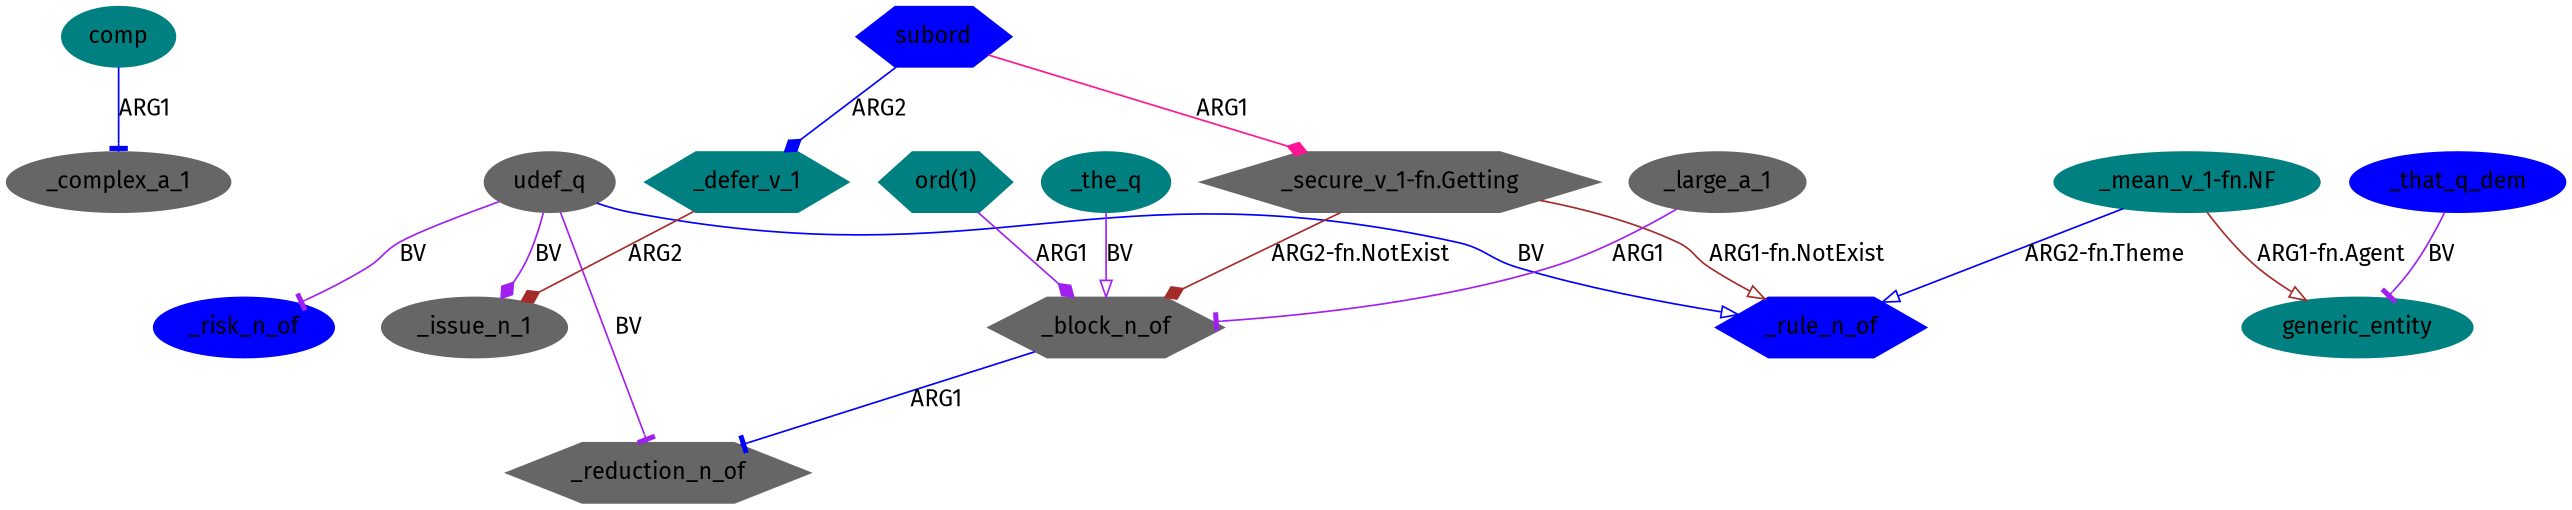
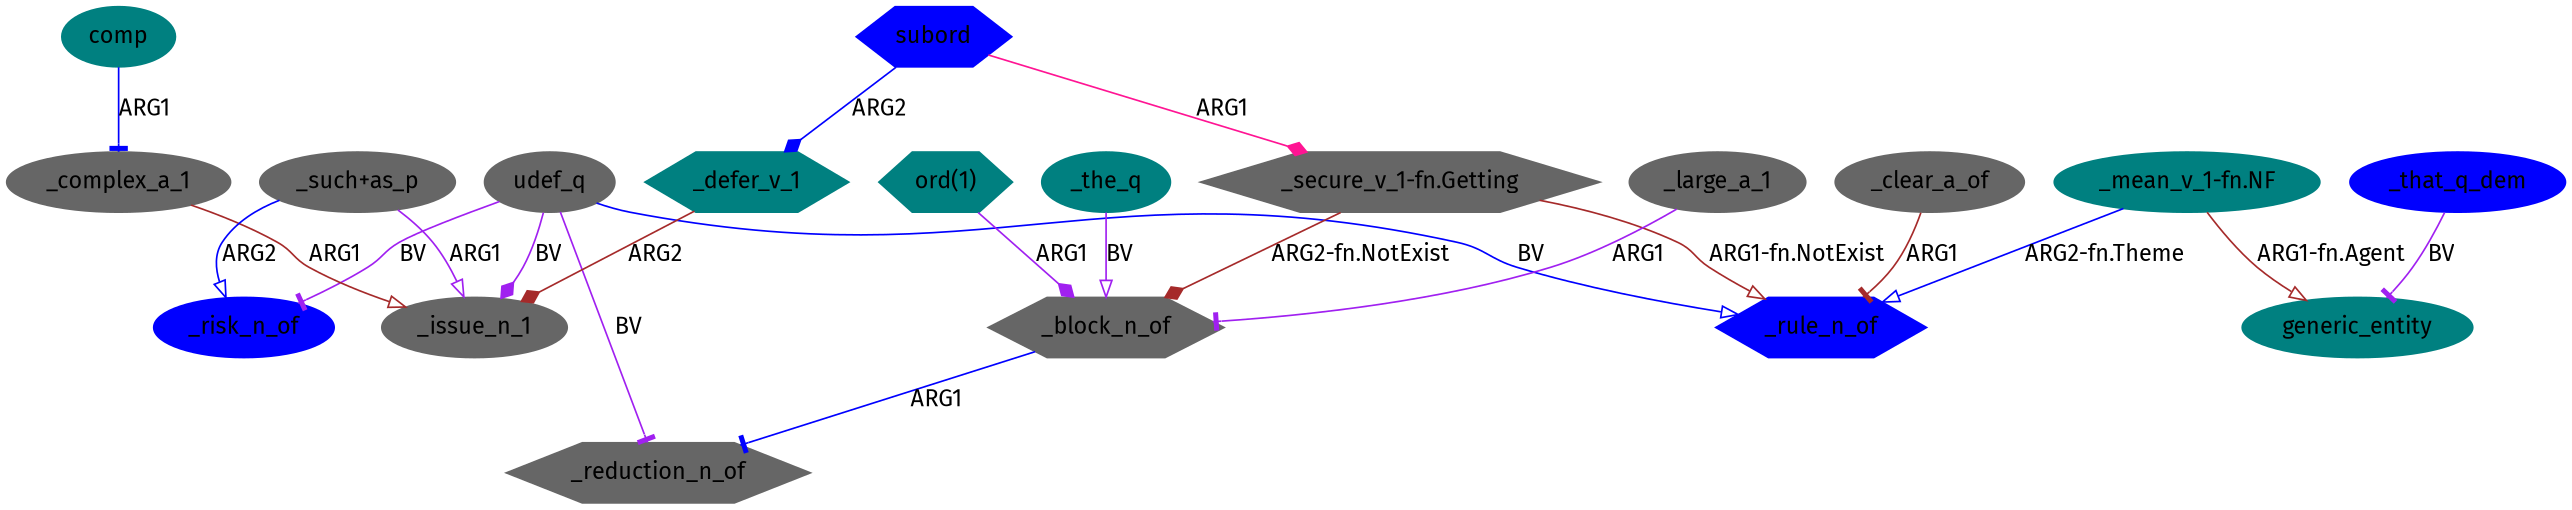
node "_such+as_p": added
node "_clear_a_of": added
edge "_complex_a_1" -> "_issue_n_1": added, label "ARG1"
